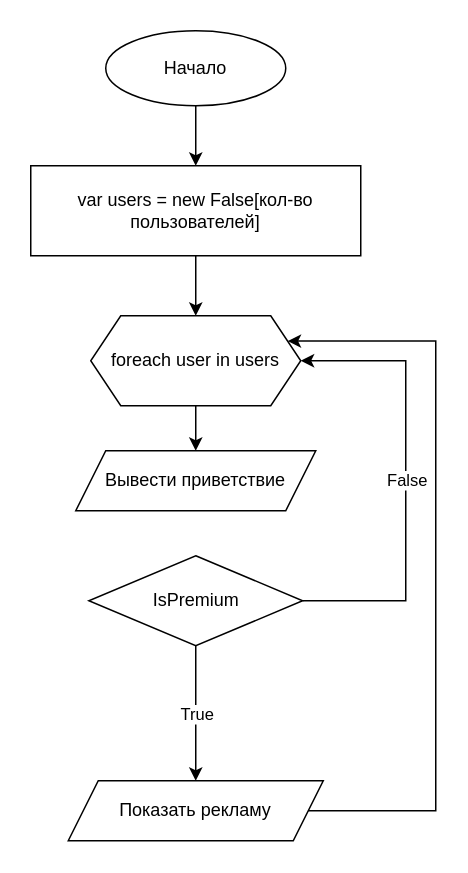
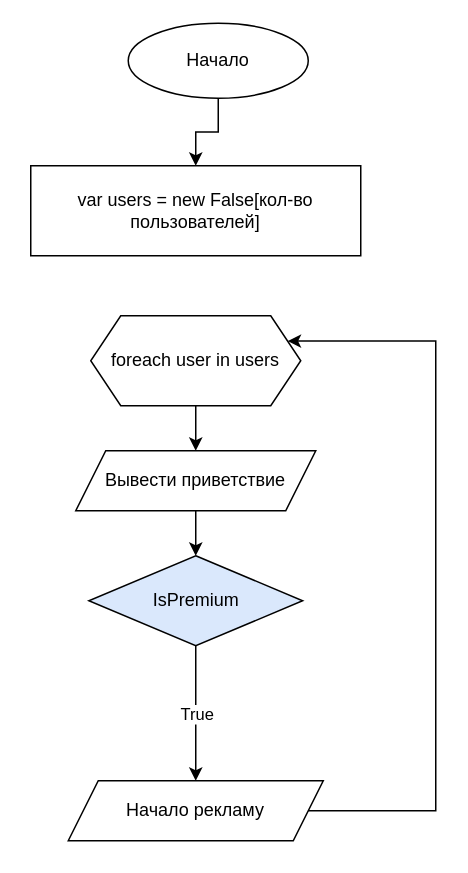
node "Начало": moved (196, 68) -> (218, 61)
edge "var users = new False[кол-во пользователей]" -> "foreach user in users": removed
edge "IsPremium" -> "foreach user in users": removed, label "False"
edge "Вывести приветствие" -> "IsPremium": added
node "IsPremium": fillcolor #ffffff -> #dae8fc
node "Показать рекламу": label "Показать рекламу" -> "Начало рекламу"
